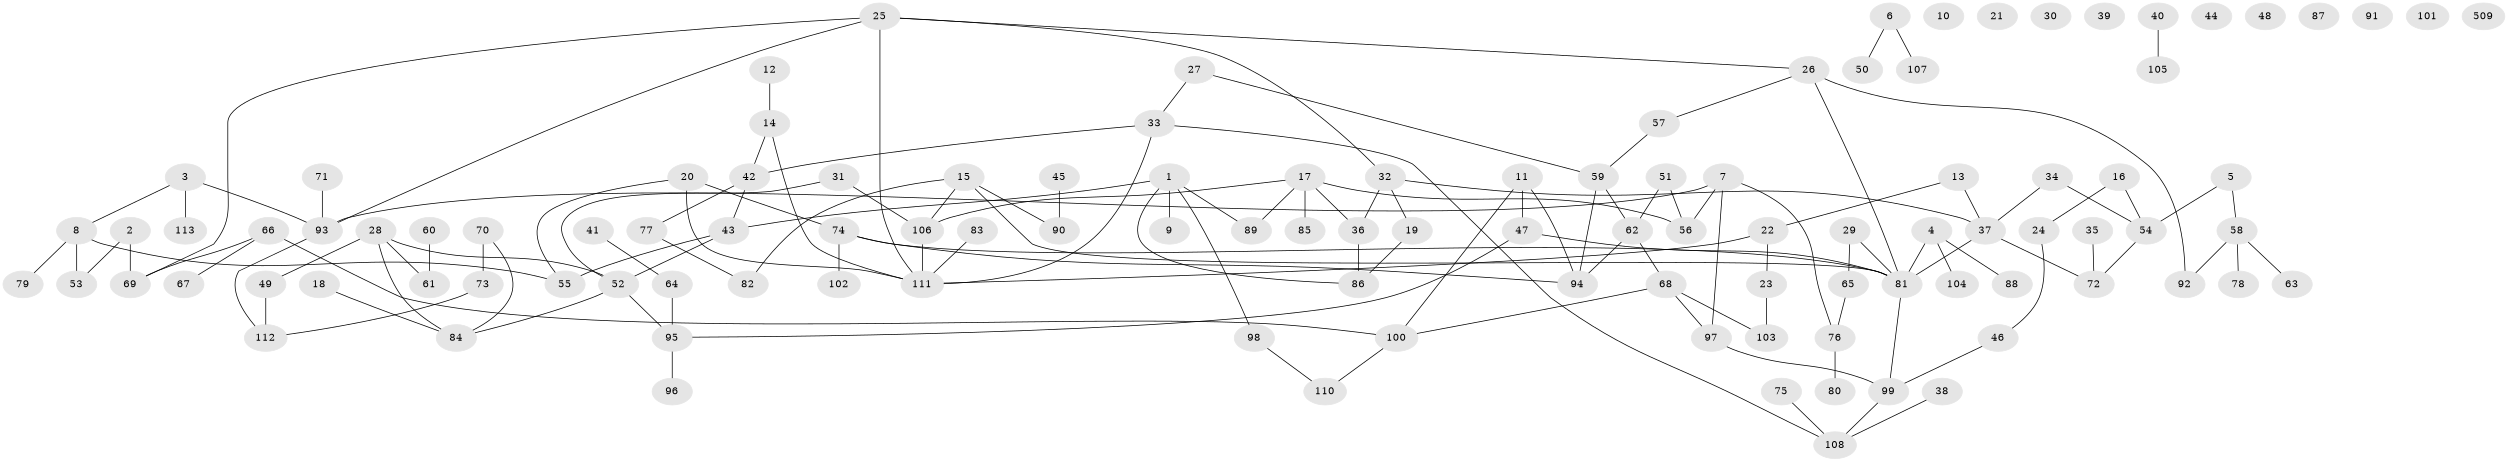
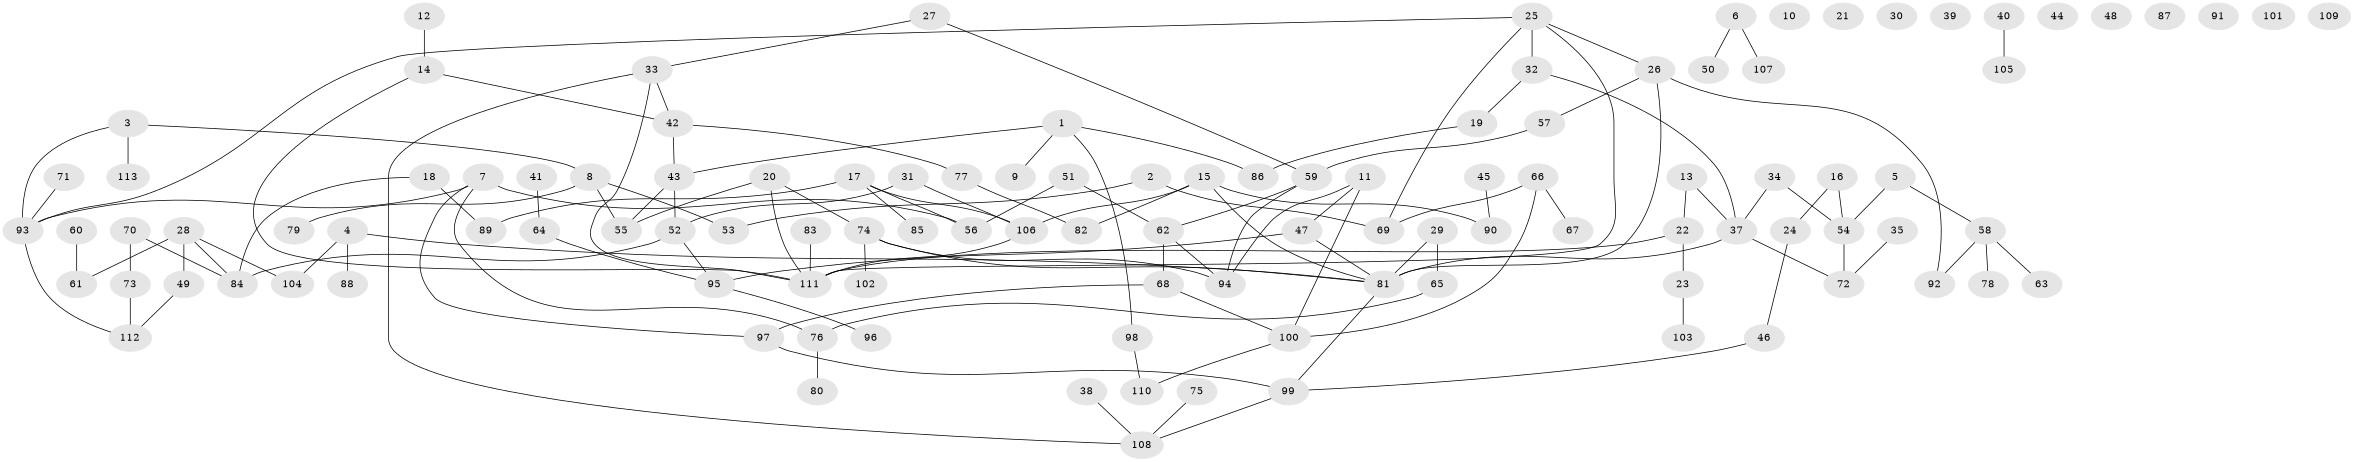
node "509": label "509" -> "109"
edge "1" -- "89": now "18" -- "89"
node "36": removed
edge "28" -- "52": now "28" -- "104"
edge "68" -- "103": removed
